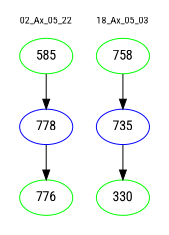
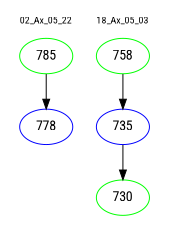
node "585": label "585" -> "785"
node "776": removed
node "330": label "330" -> "730"
